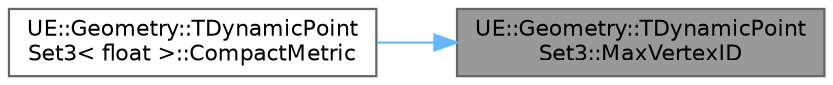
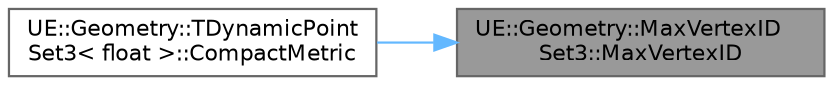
node "UE::Geometry::TDynamicPoint Set3::MaxVertexID": label "UE::Geometry::TDynamicPoint Set3::MaxVertexID" -> "UE::Geometry::MaxVertexID Set3::MaxVertexID"
